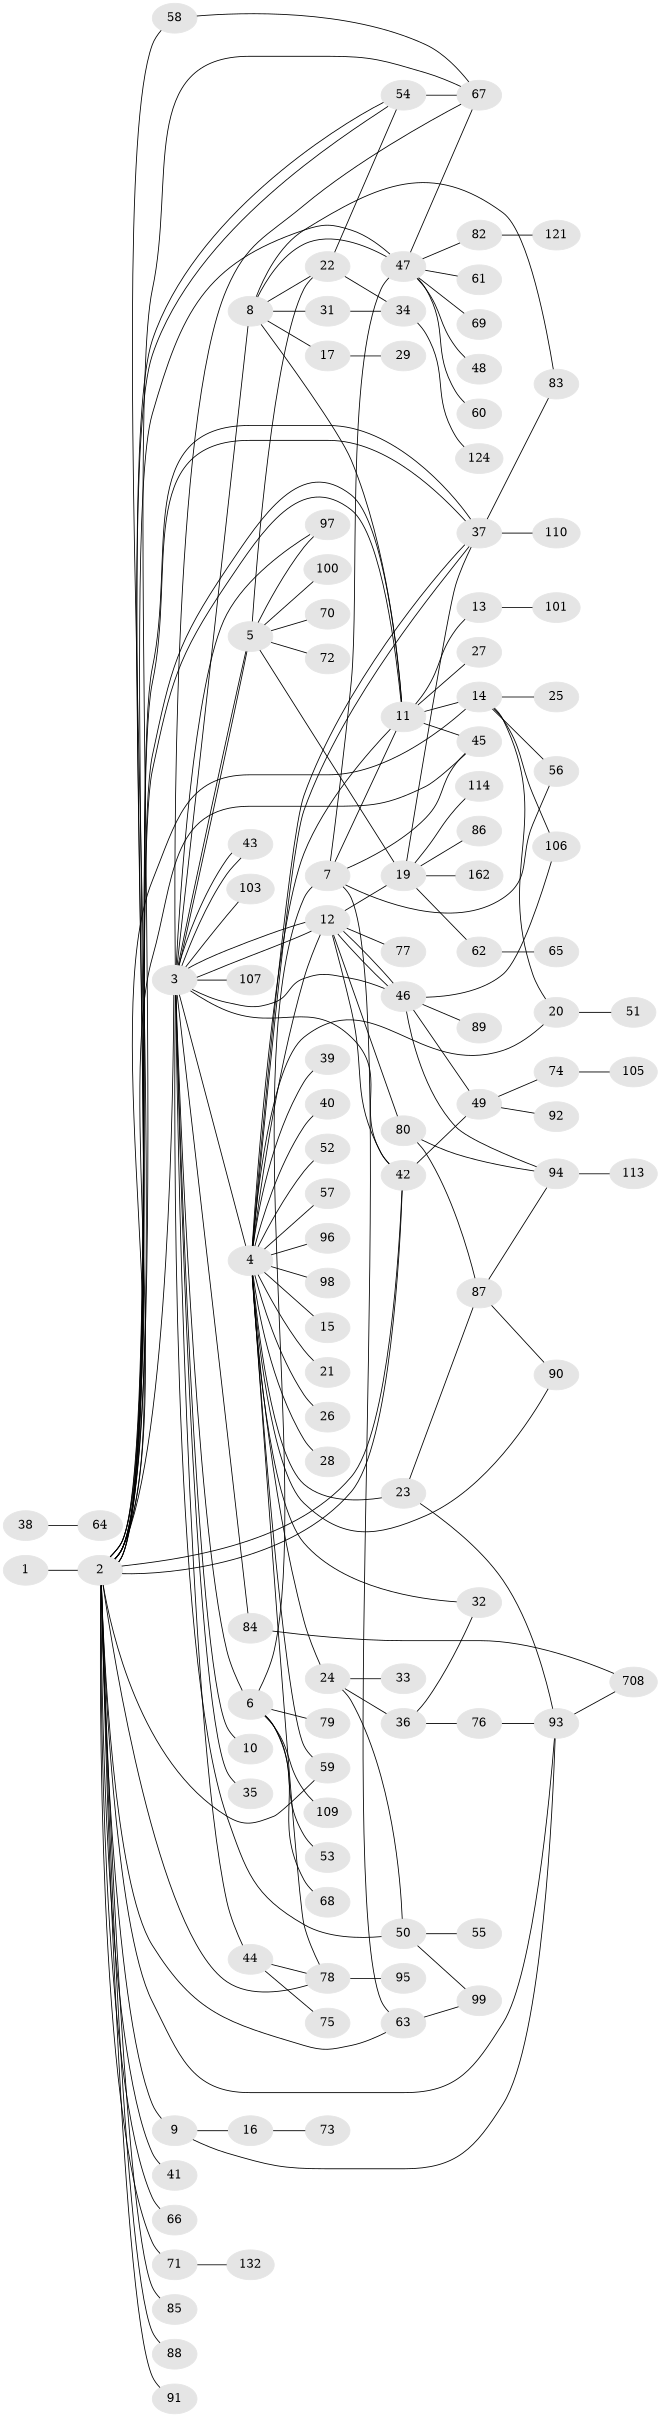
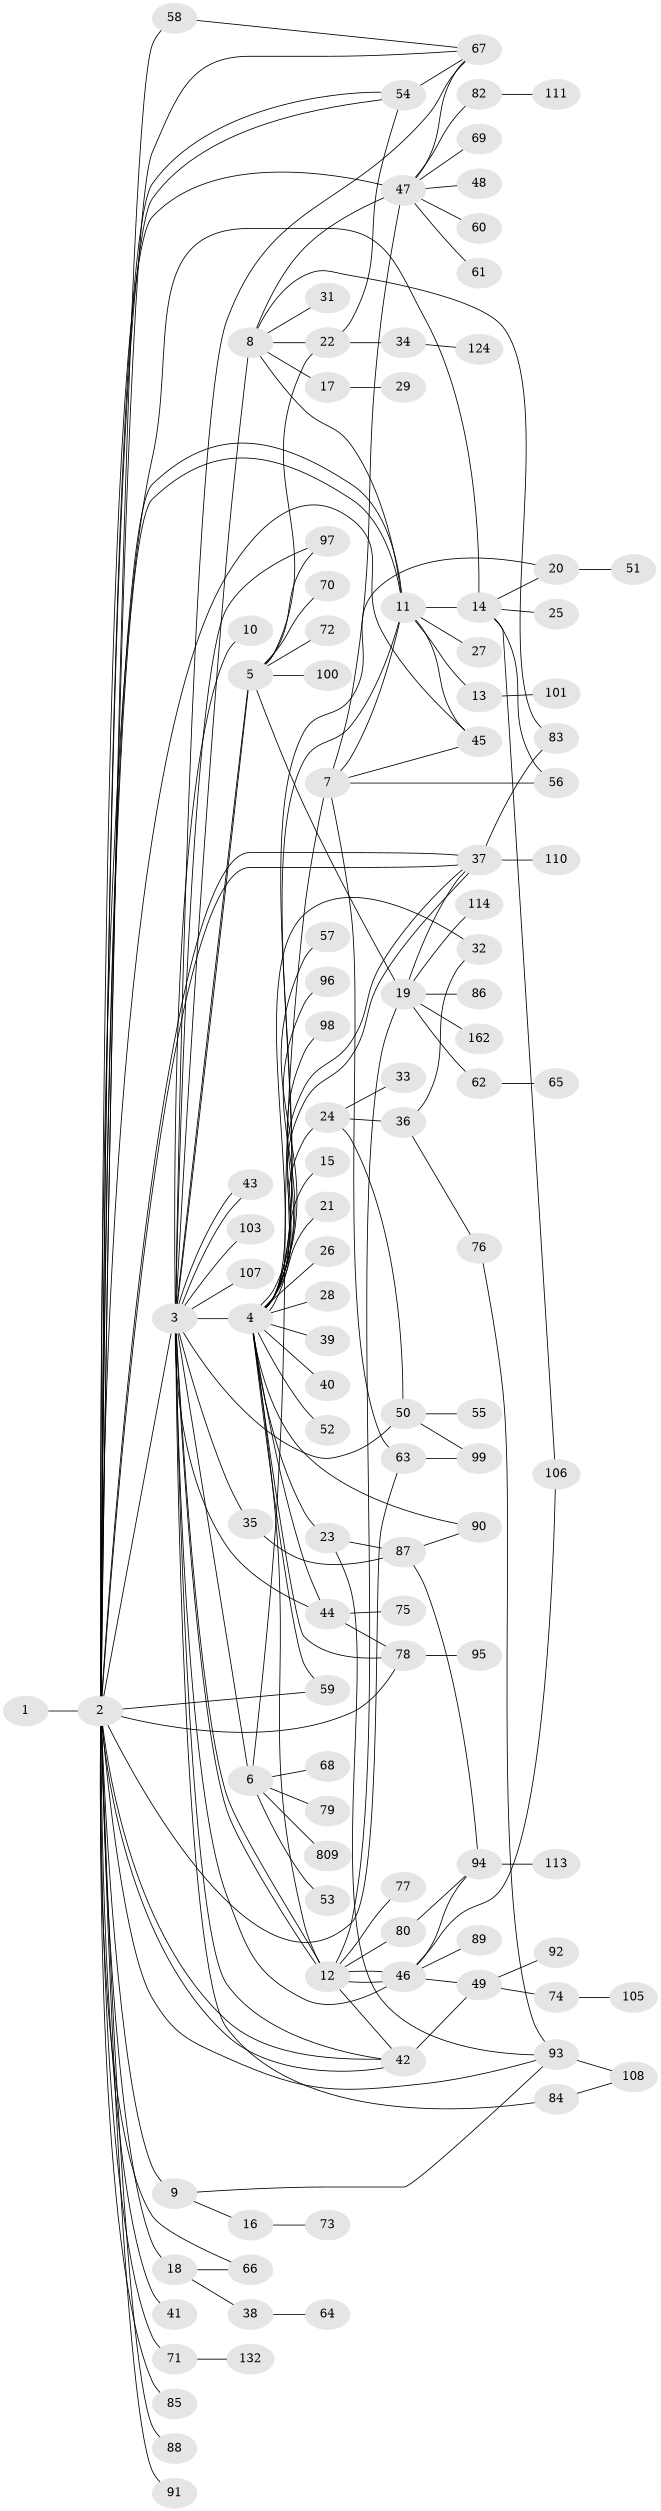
node "121": label "121" -> "111"
edge "31" -- "34": removed
edge "80" -- "87": now "35" -- "87"
edge "4" -- "44": added
node "708": label "708" -> "108"
node "109": label "109" -> "809"
node "18": added
